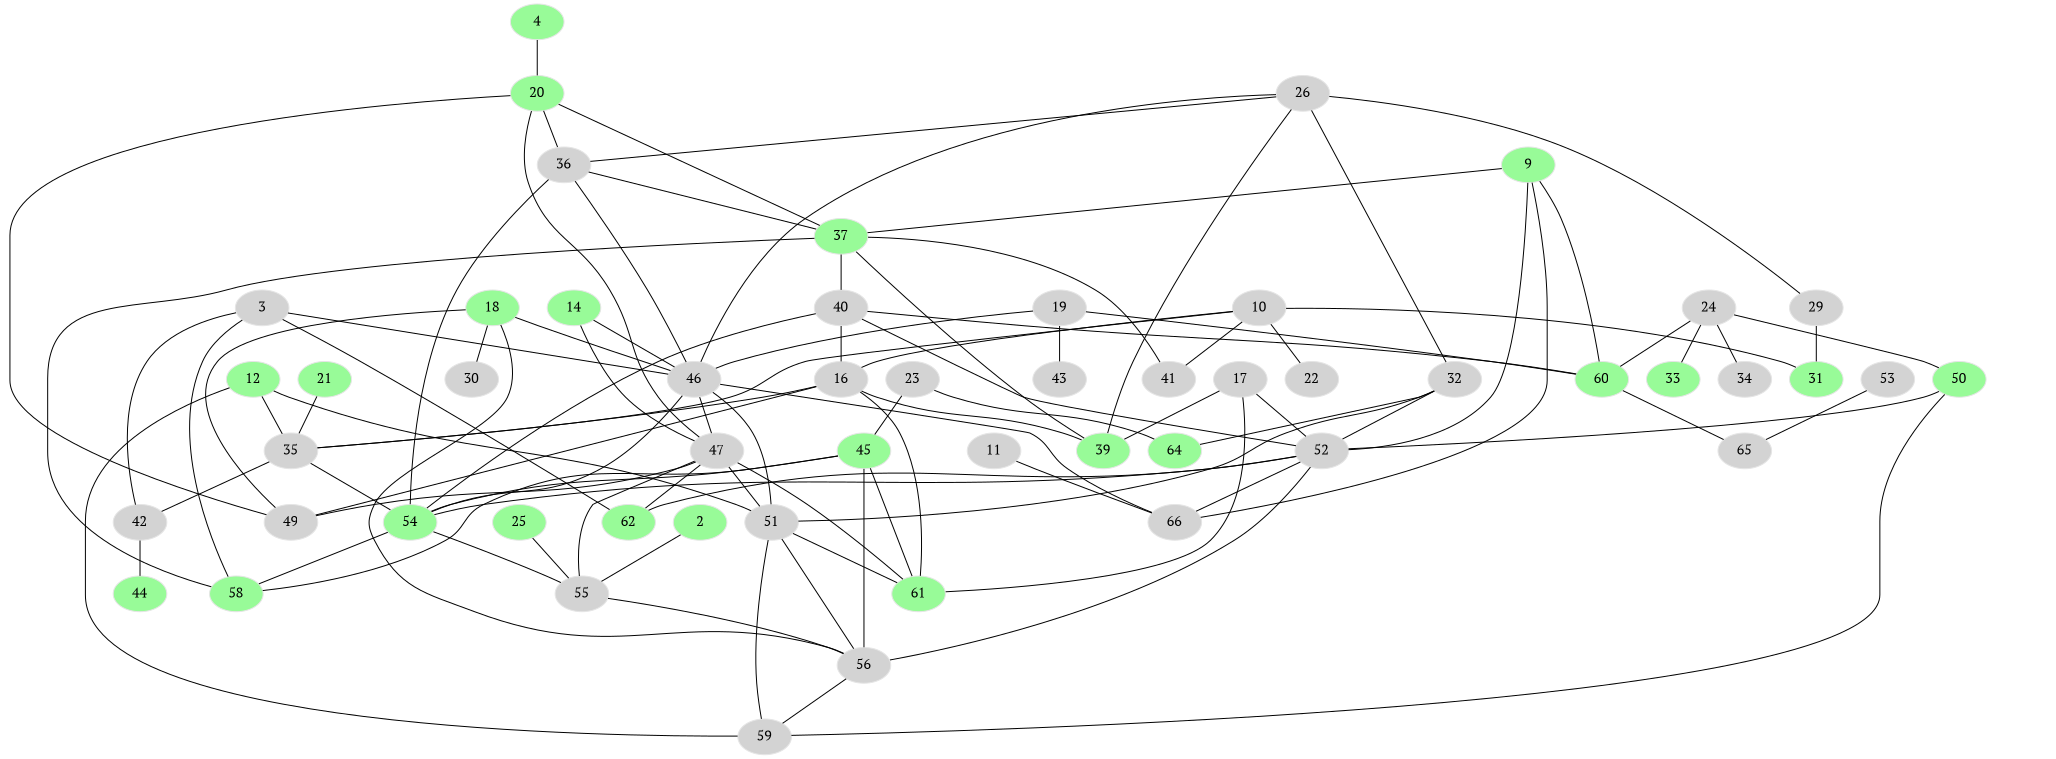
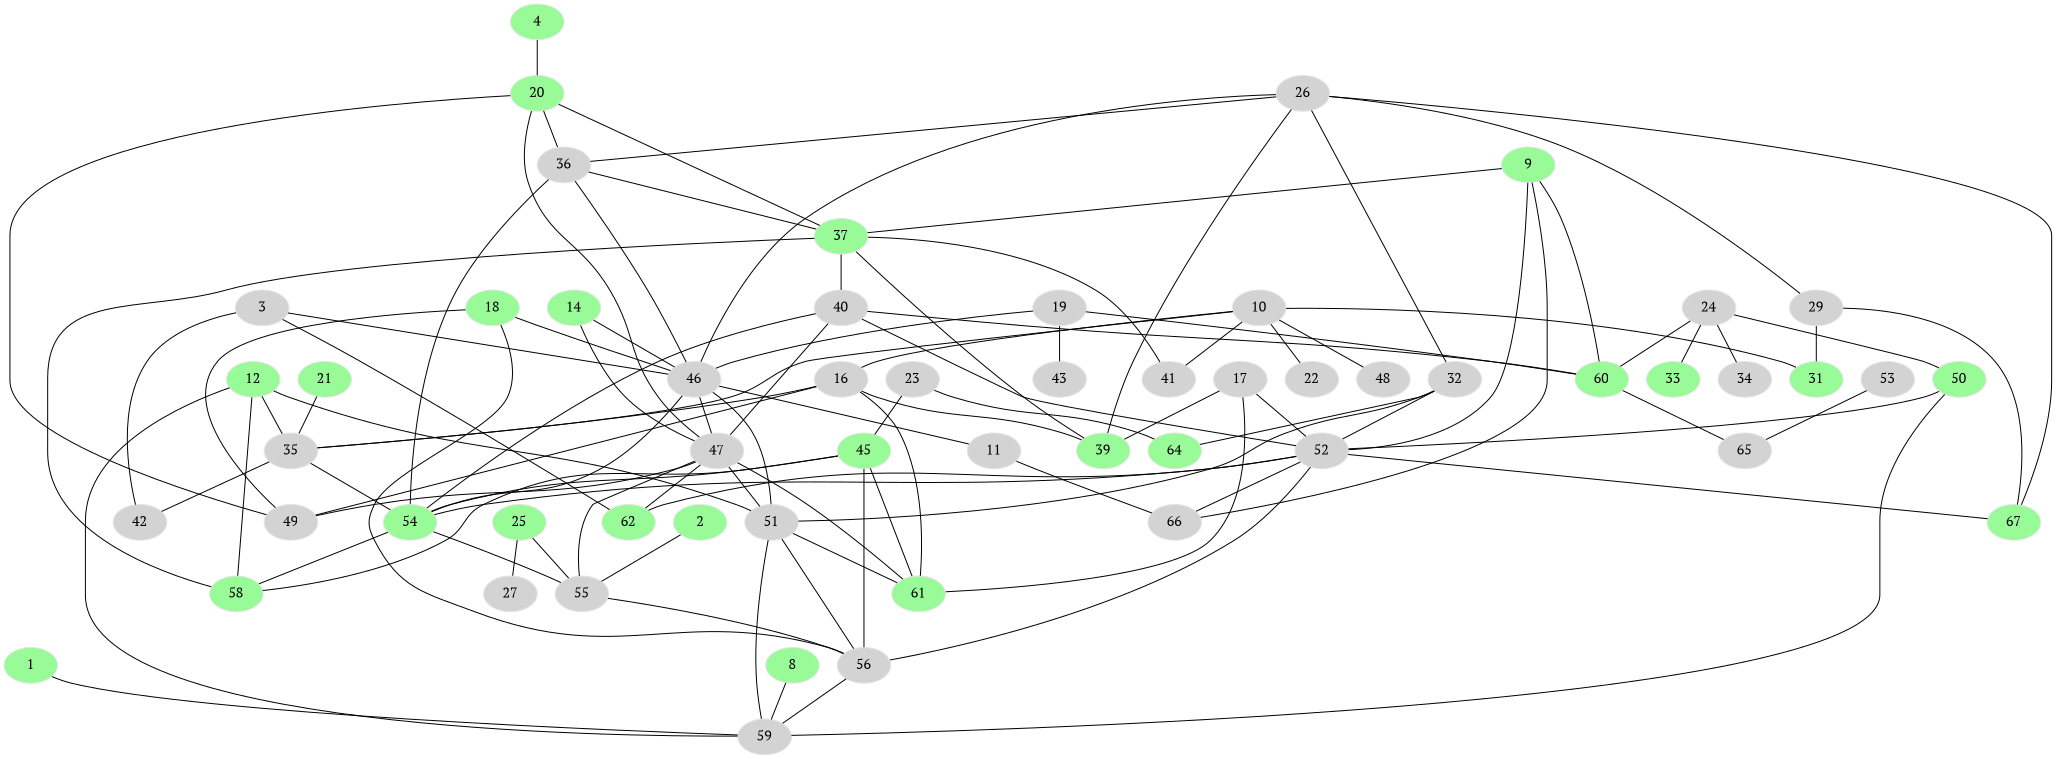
edge "40" -- "16": now "40" -- "47"
node "30": removed
node "48": added
edge "46" -- "66": now "46" -- "11"
edge "3" -- "58": now "12" -- "58"
node "67": added
node "44": removed
node "27": added
node "1": added
node "8": added
